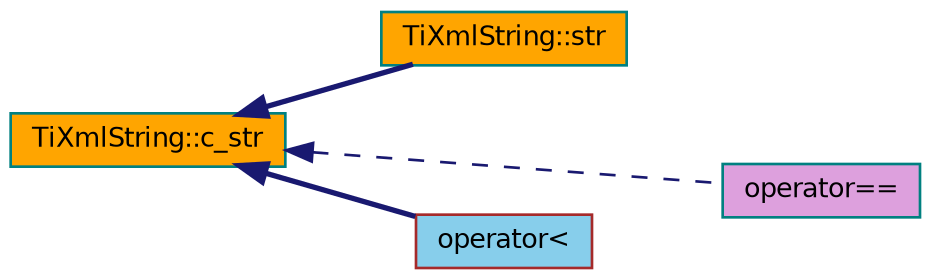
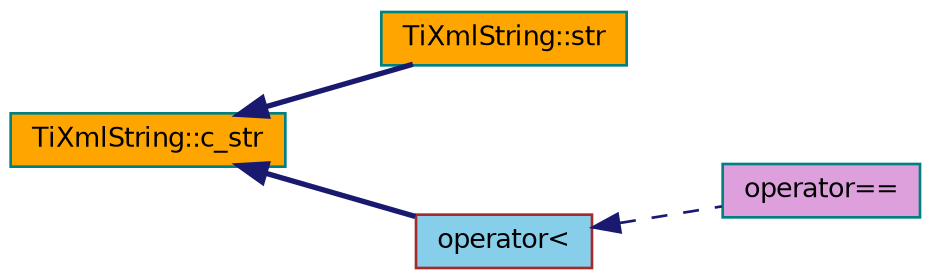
edge "operator==" -> "TiXmlString::c_str": now "operator==" -> "operator<"
